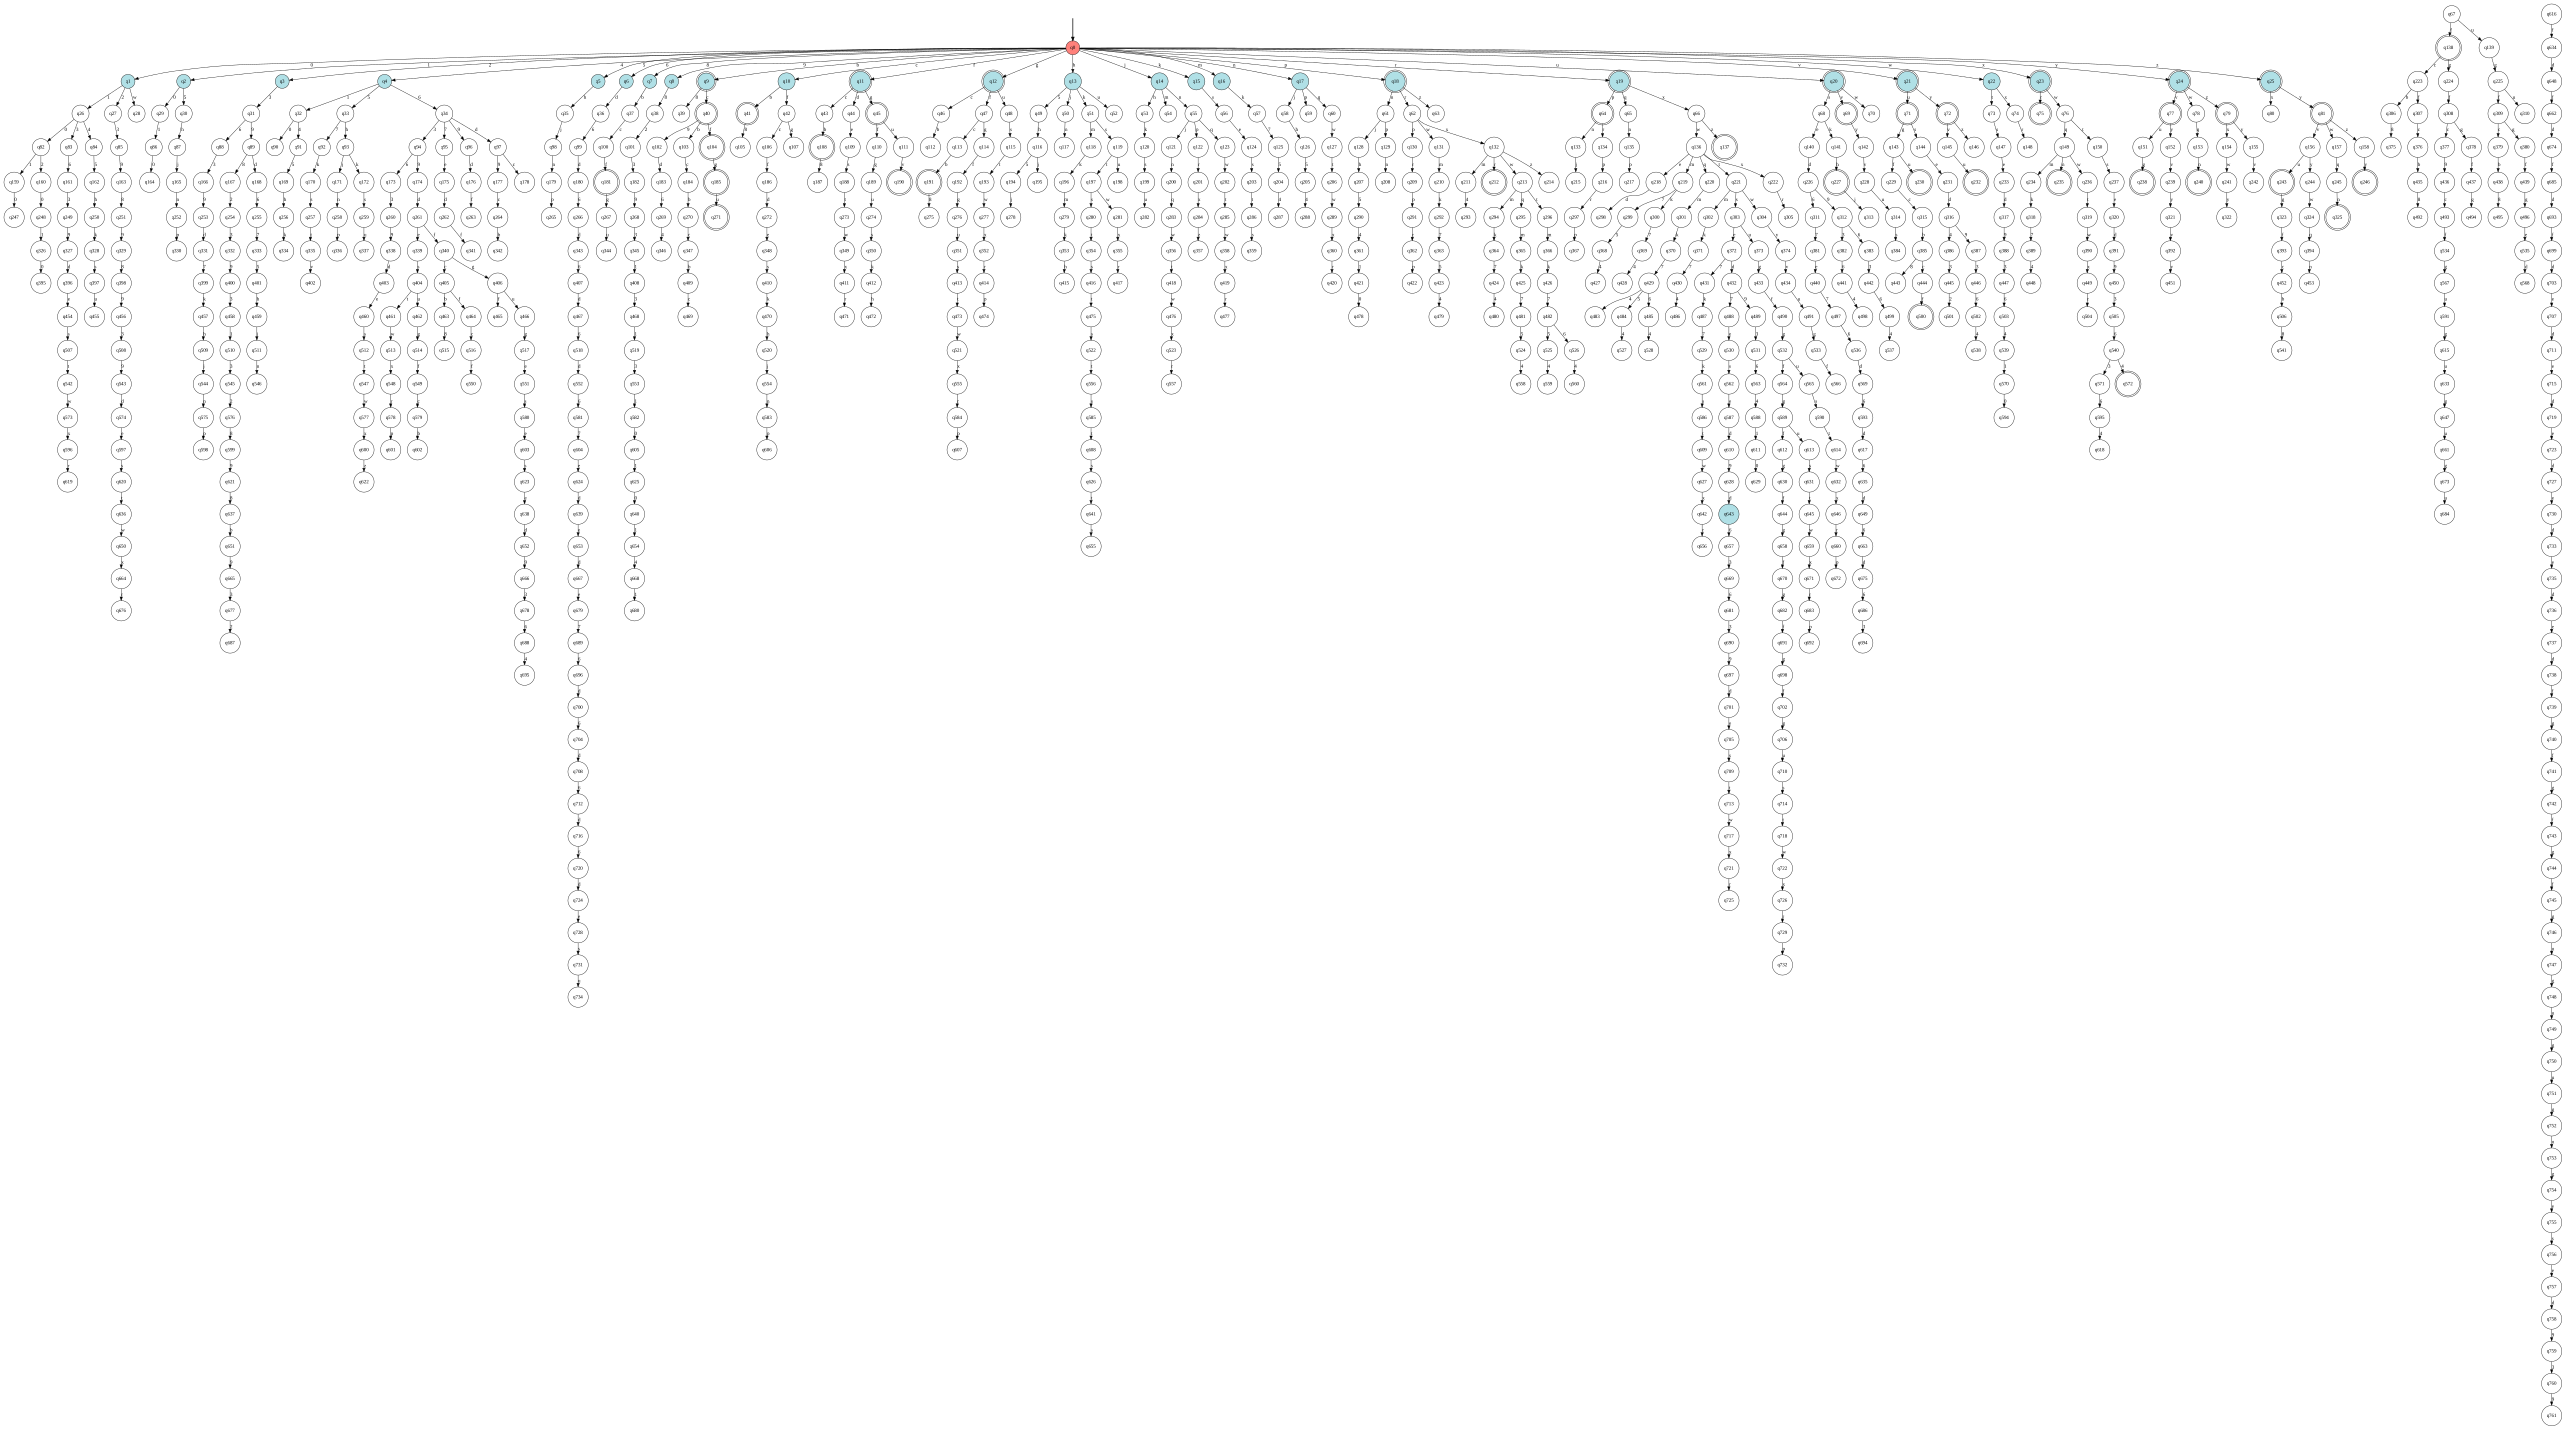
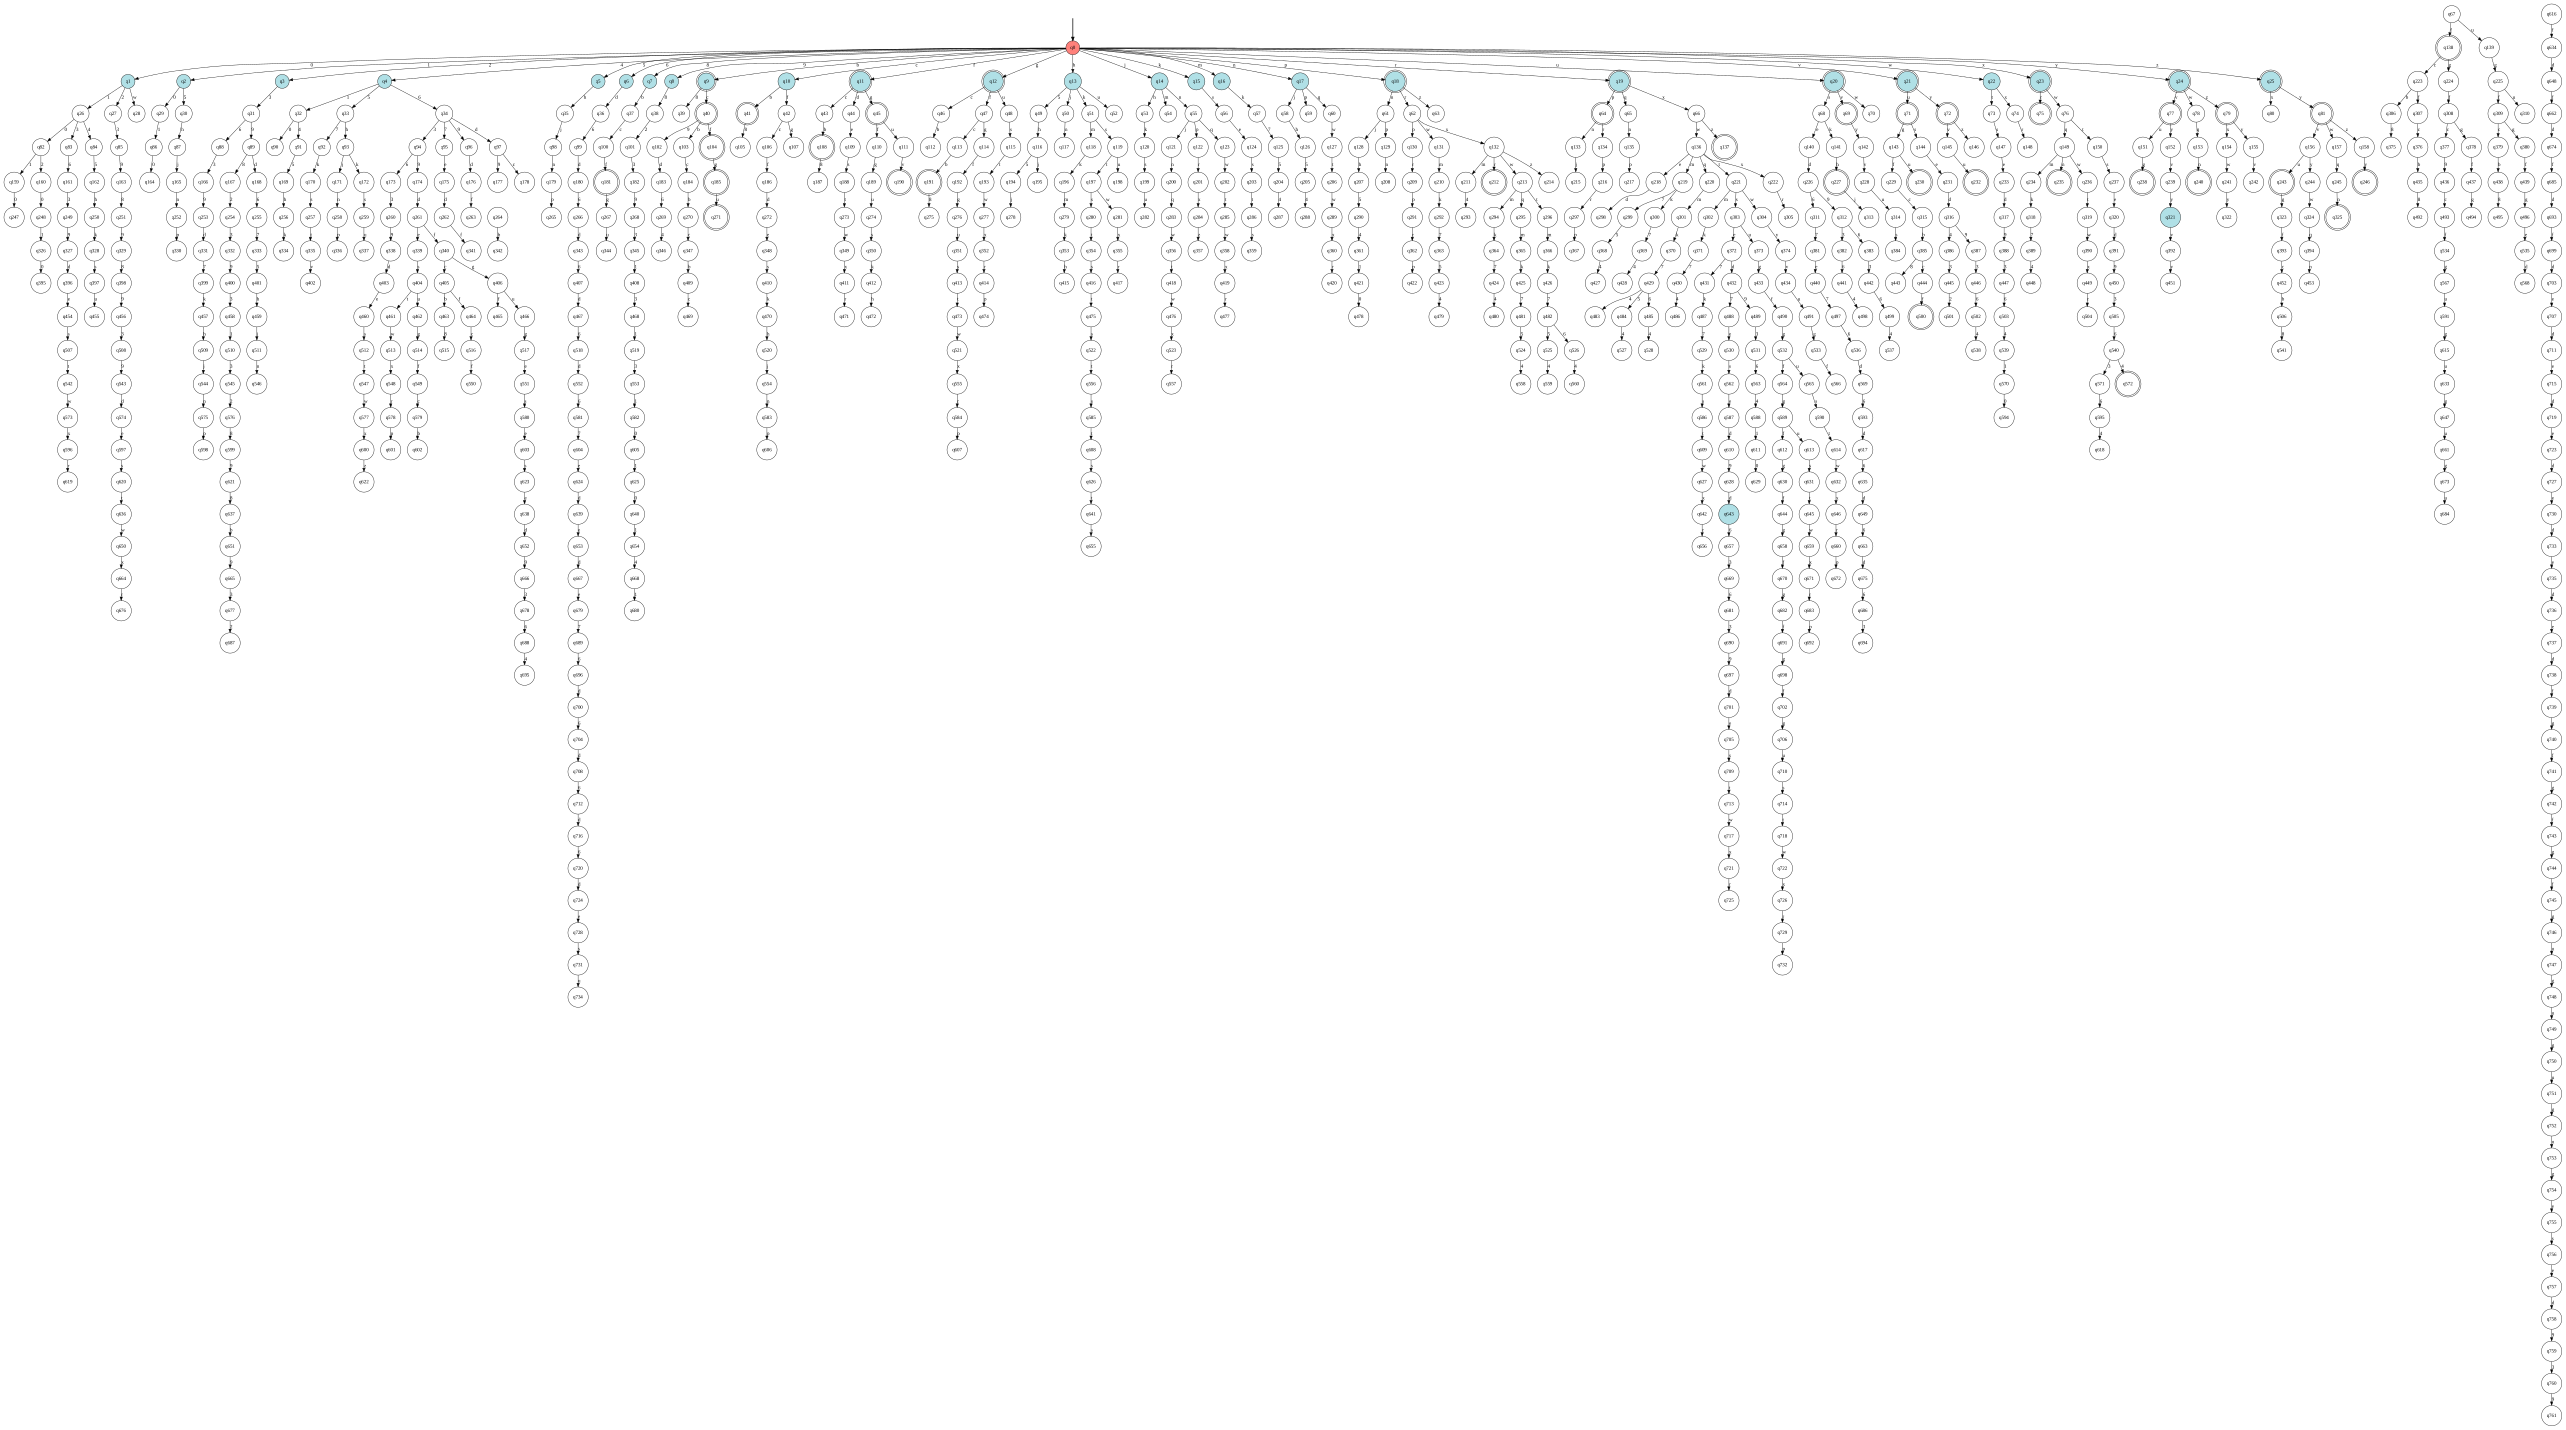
edge "q177" -> "q264": removed, label "c"
node "q321": fillcolor white -> powderblue
